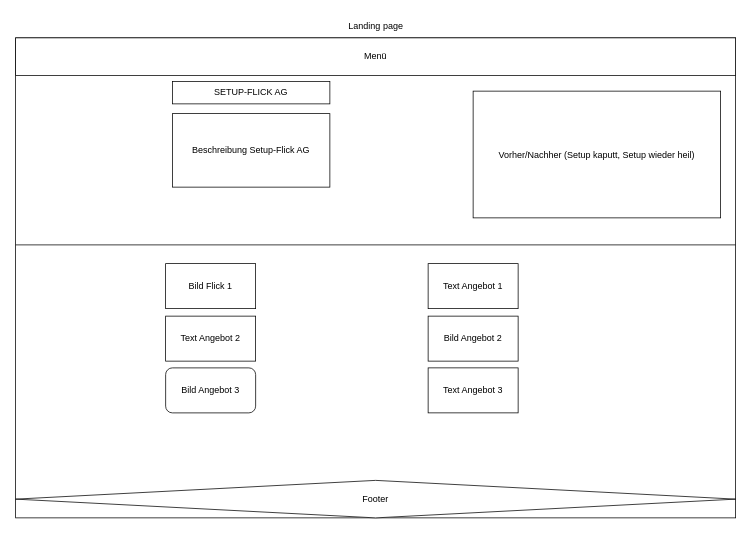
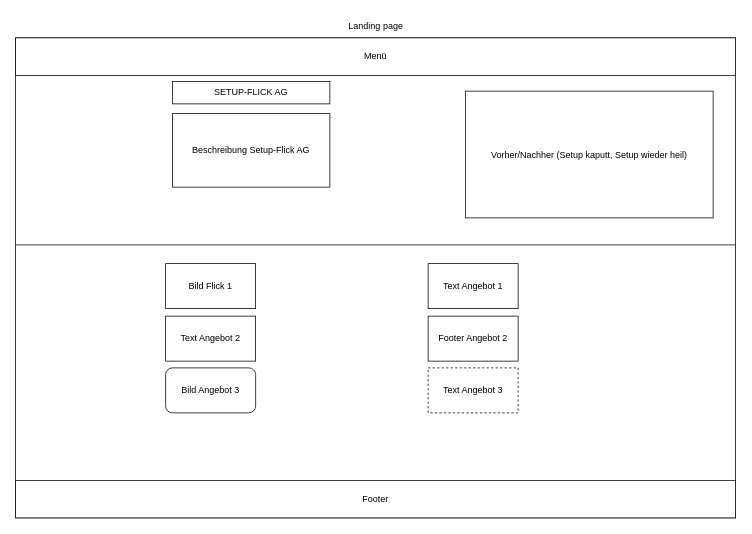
node "Vorher/Nachher (Setup kaputt, Setup wieder heil)": moved (597, 155) -> (589, 155)
node "Bild Angebot 2": label "Bild Angebot 2" -> "Footer Angebot 2"
node "Text Angebot 3": style solid -> dashed
node "Footer": shape diamond -> rectangle
